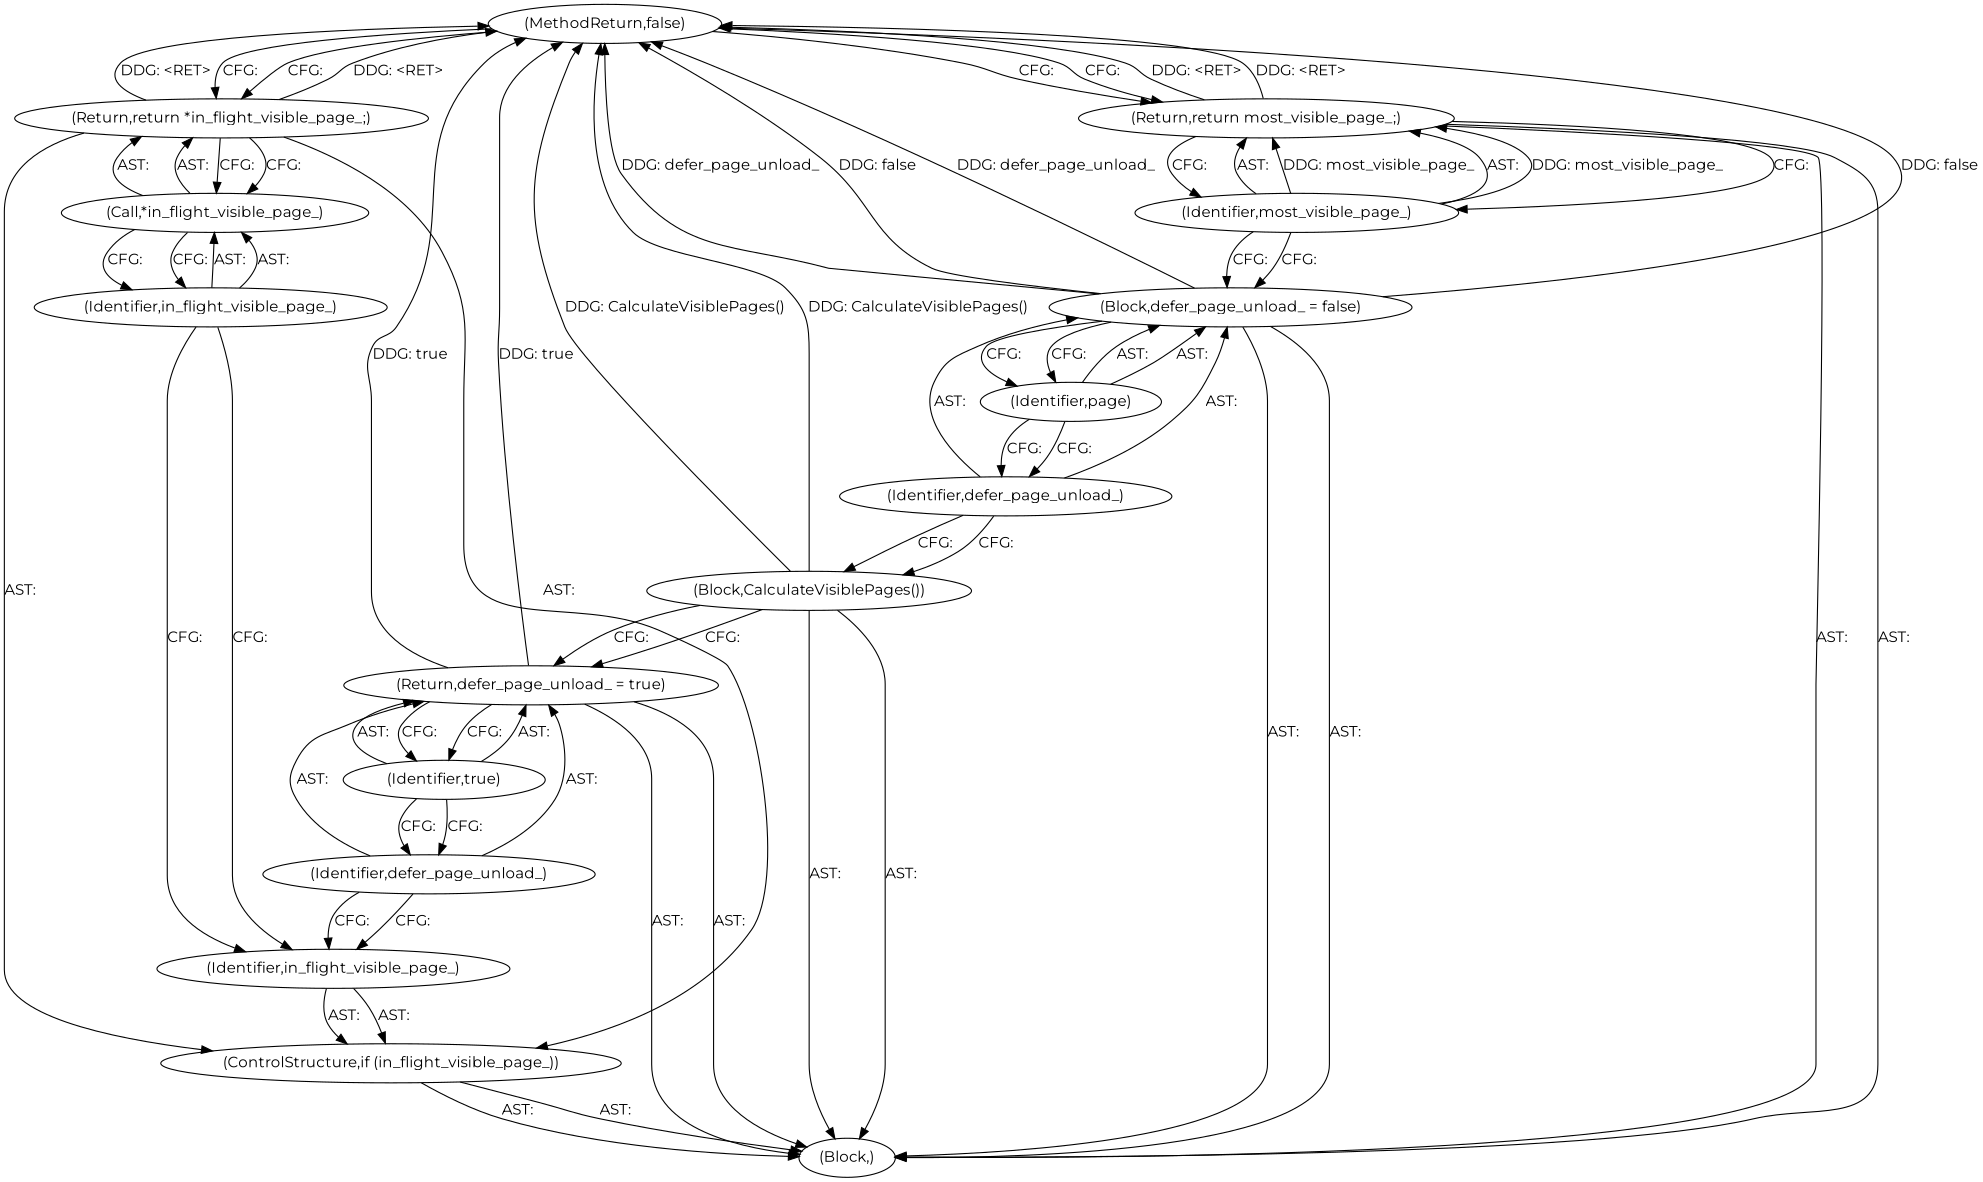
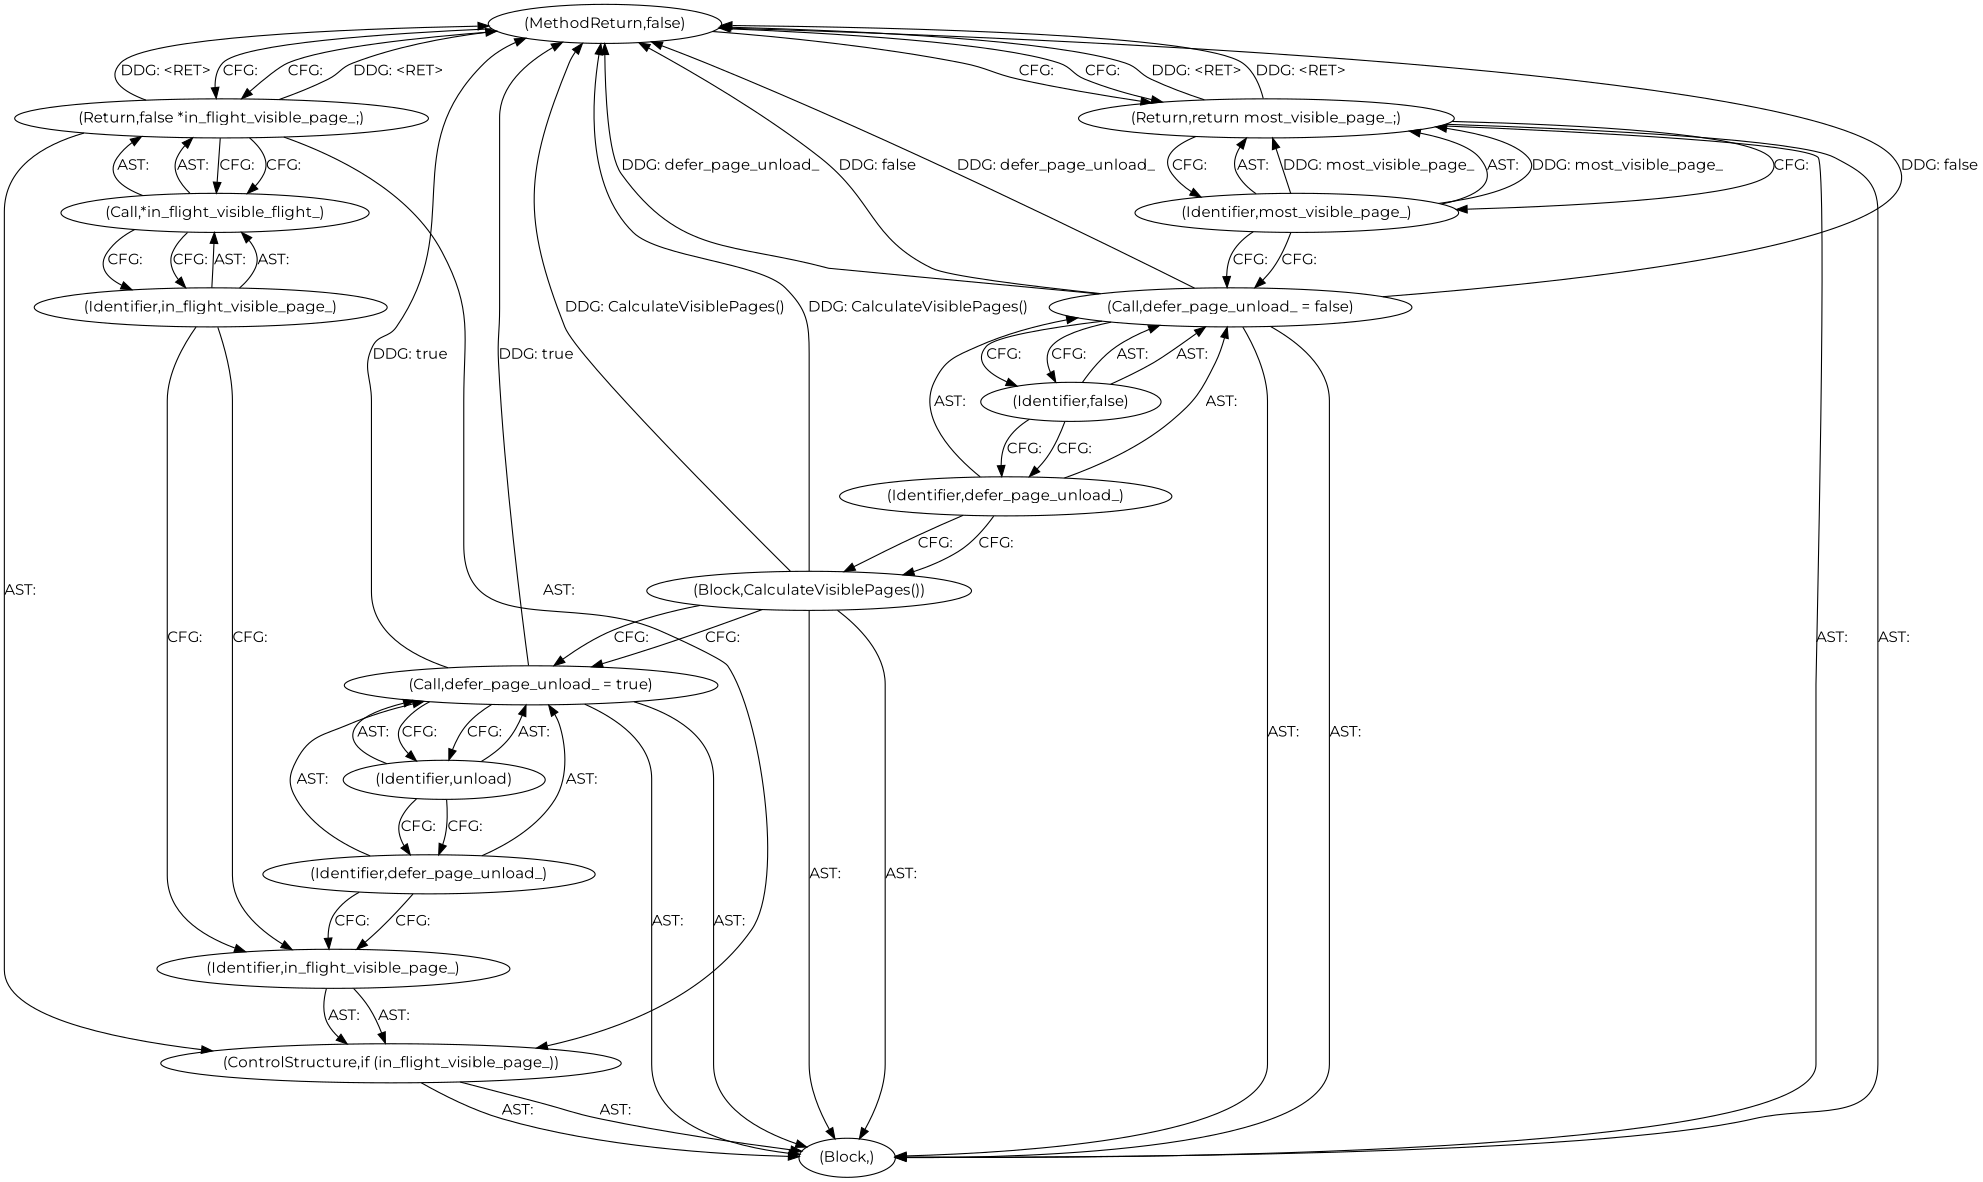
node "(Return,return *in_flight_visible_page_;)": label "(Return,return *in_flight_visible_page_;)" -> "(Return,false *in_flight_visible_page_;)"
node "(Call,*in_flight_visible_page_)": label "(Call,*in_flight_visible_page_)" -> "(Call,*in_flight_visible_flight_)"
node "(Block,defer_page_unload_ = false)": label "(Block,defer_page_unload_ = false)" -> "(Call,defer_page_unload_ = false)"
node "(Identifier,page)": label "(Identifier,page)" -> "(Identifier,false)"
node "(Return,defer_page_unload_ = true)": label "(Return,defer_page_unload_ = true)" -> "(Call,defer_page_unload_ = true)"
node "(Identifier,true)": label "(Identifier,true)" -> "(Identifier,unload)"
